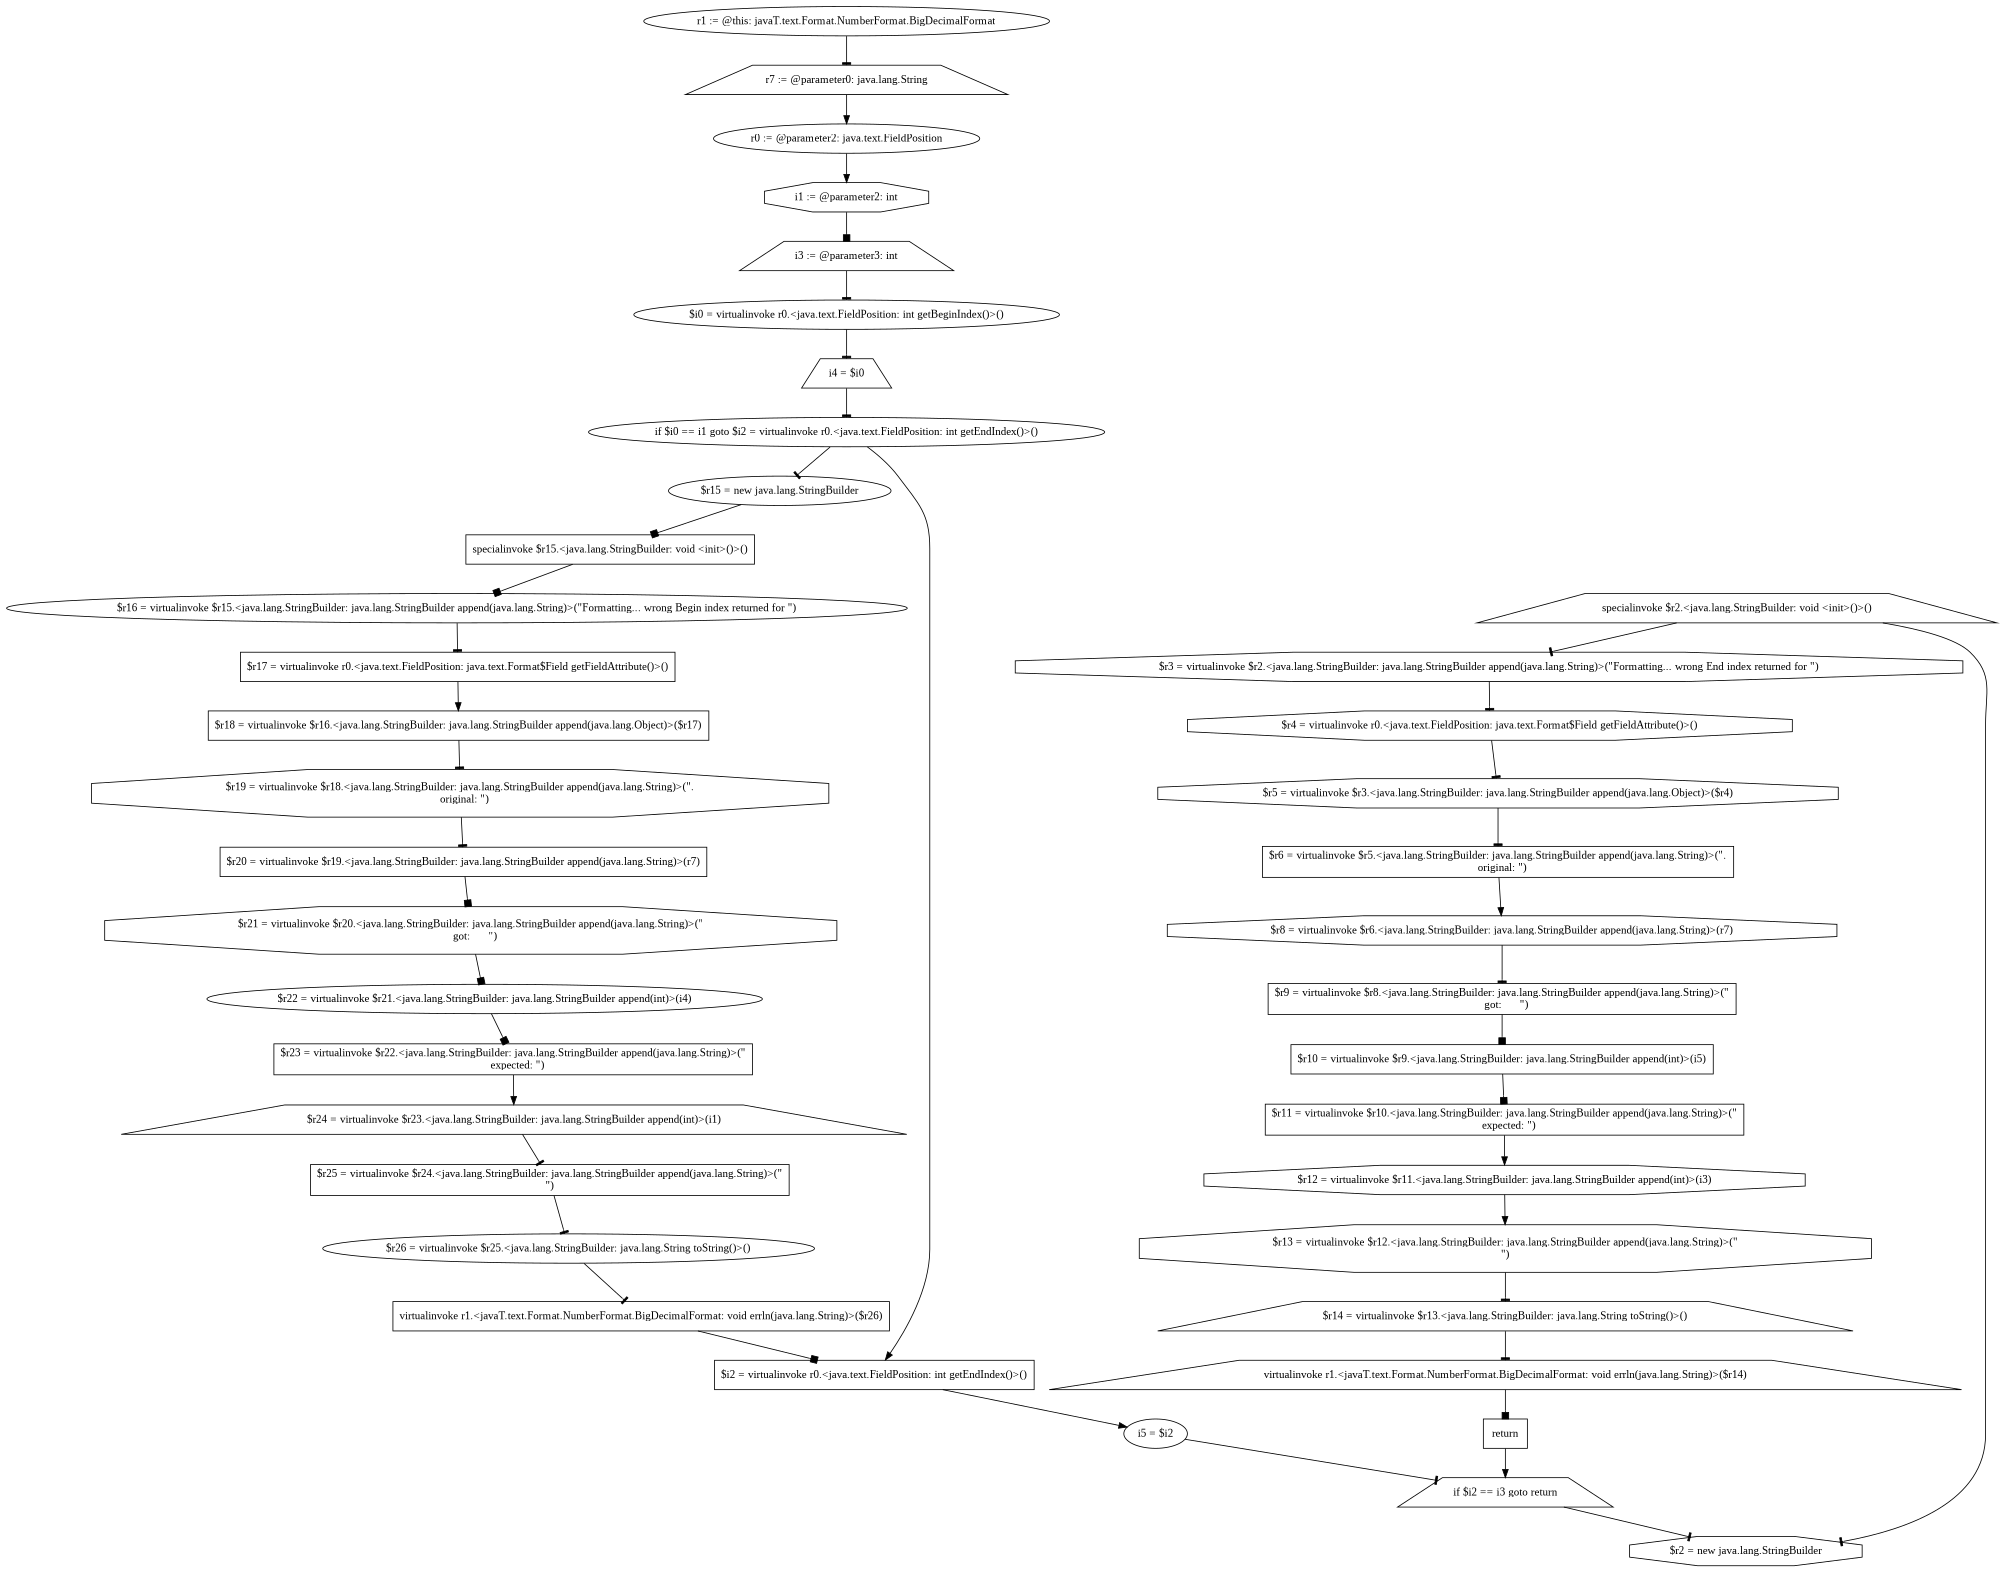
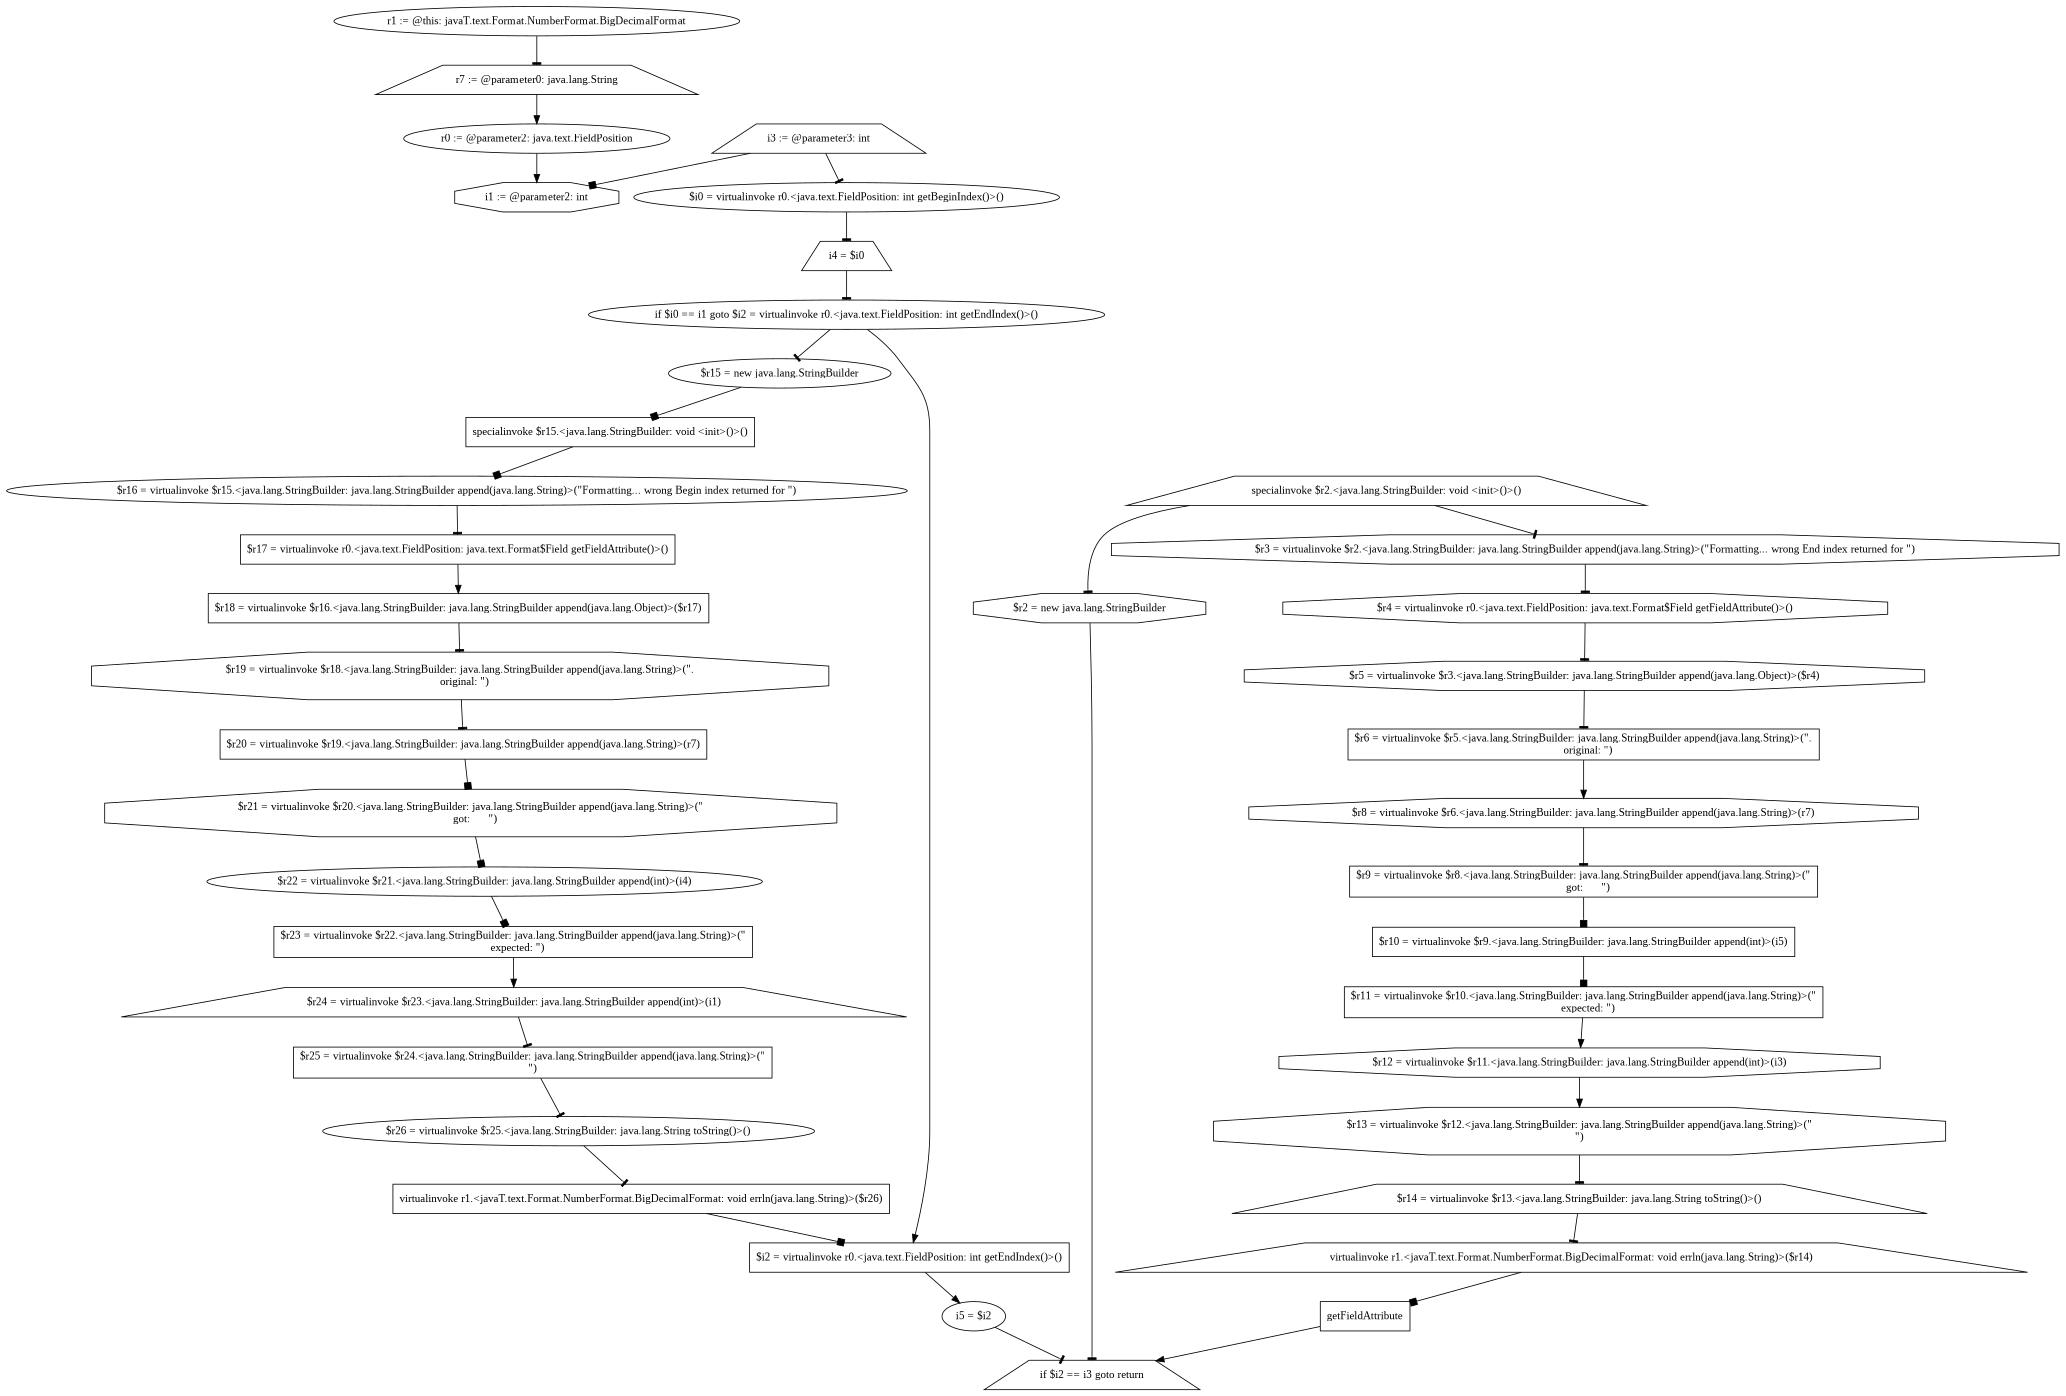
edge "i1 := @parameter2: int" -> "i3 := @parameter3: int": reversed
node "return": label "return" -> "getFieldAttribute"
edge "if $i2 == i3 goto return" -> "$r2 = new java.lang.StringBuilder": reversed
